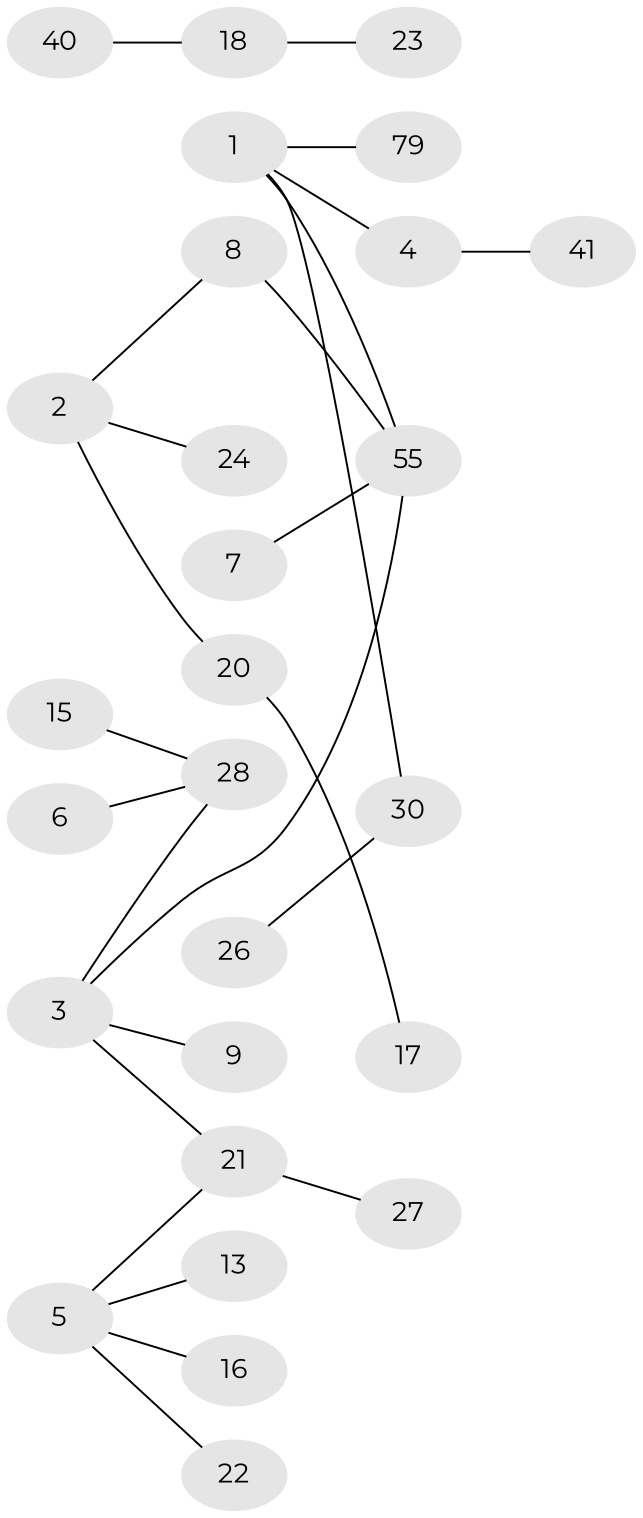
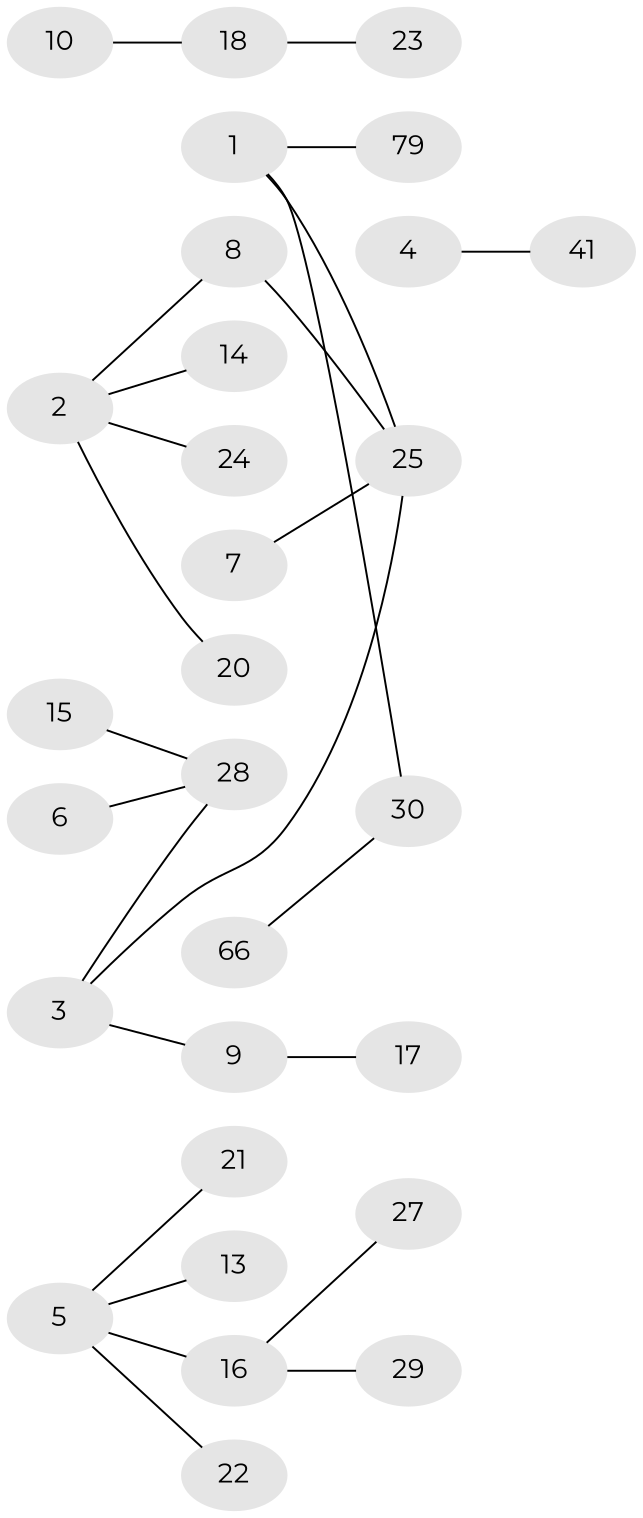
node "40": label "40" -> "10"
edge "1" -- "4": removed
node "14": added
node "55": label "55" -> "25"
edge "20" -- "17": now "9" -- "17"
node "26": label "26" -> "66"
edge "3" -- "21": removed
edge "21" -- "27": now "16" -- "27"
node "29": added
